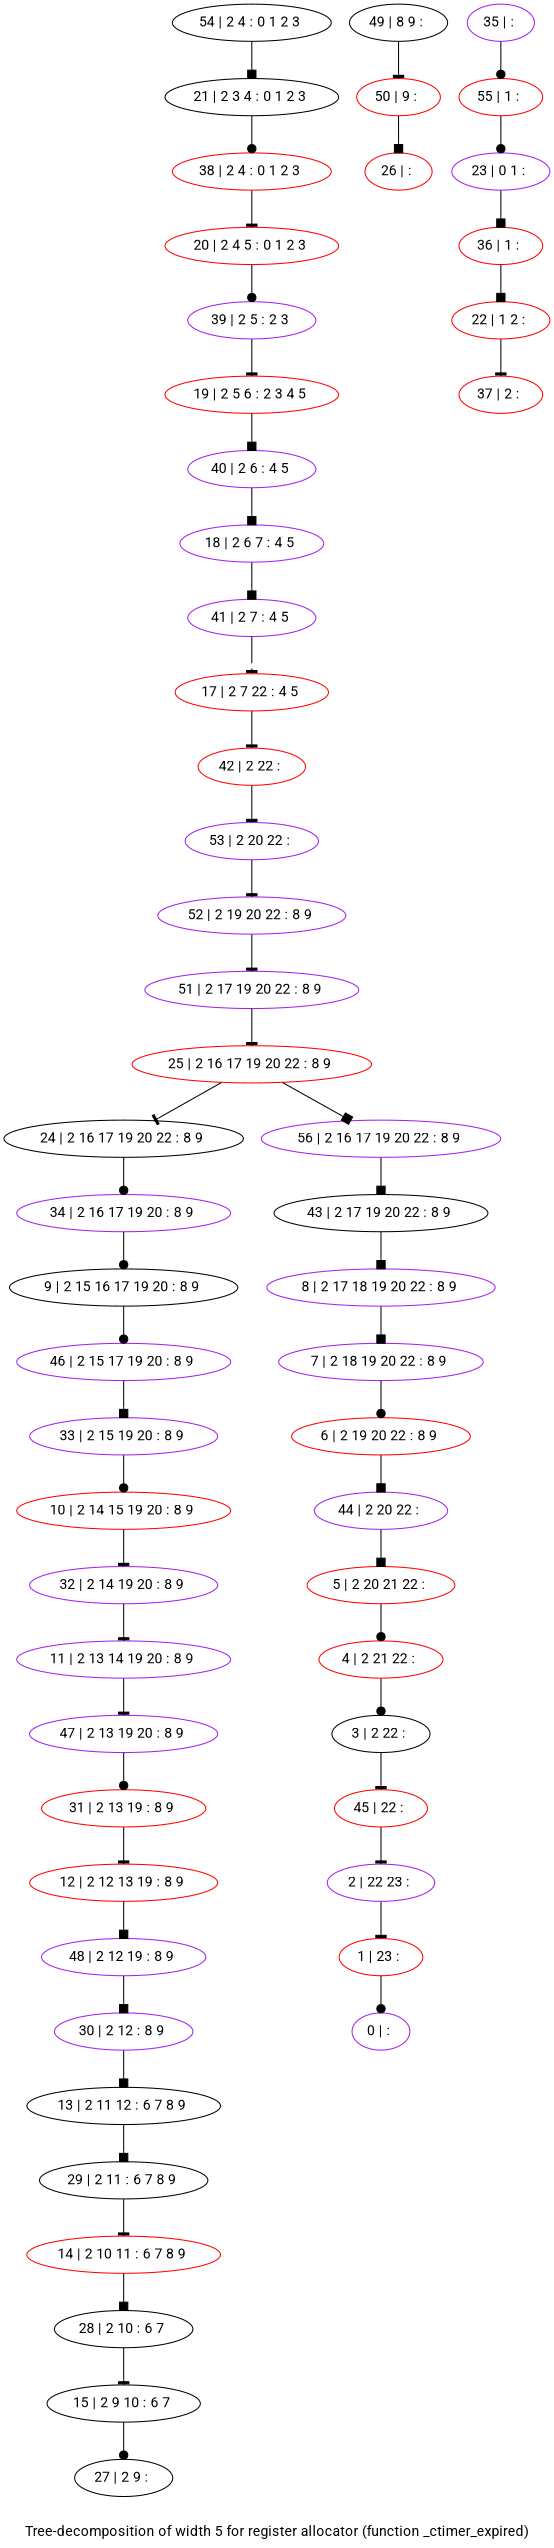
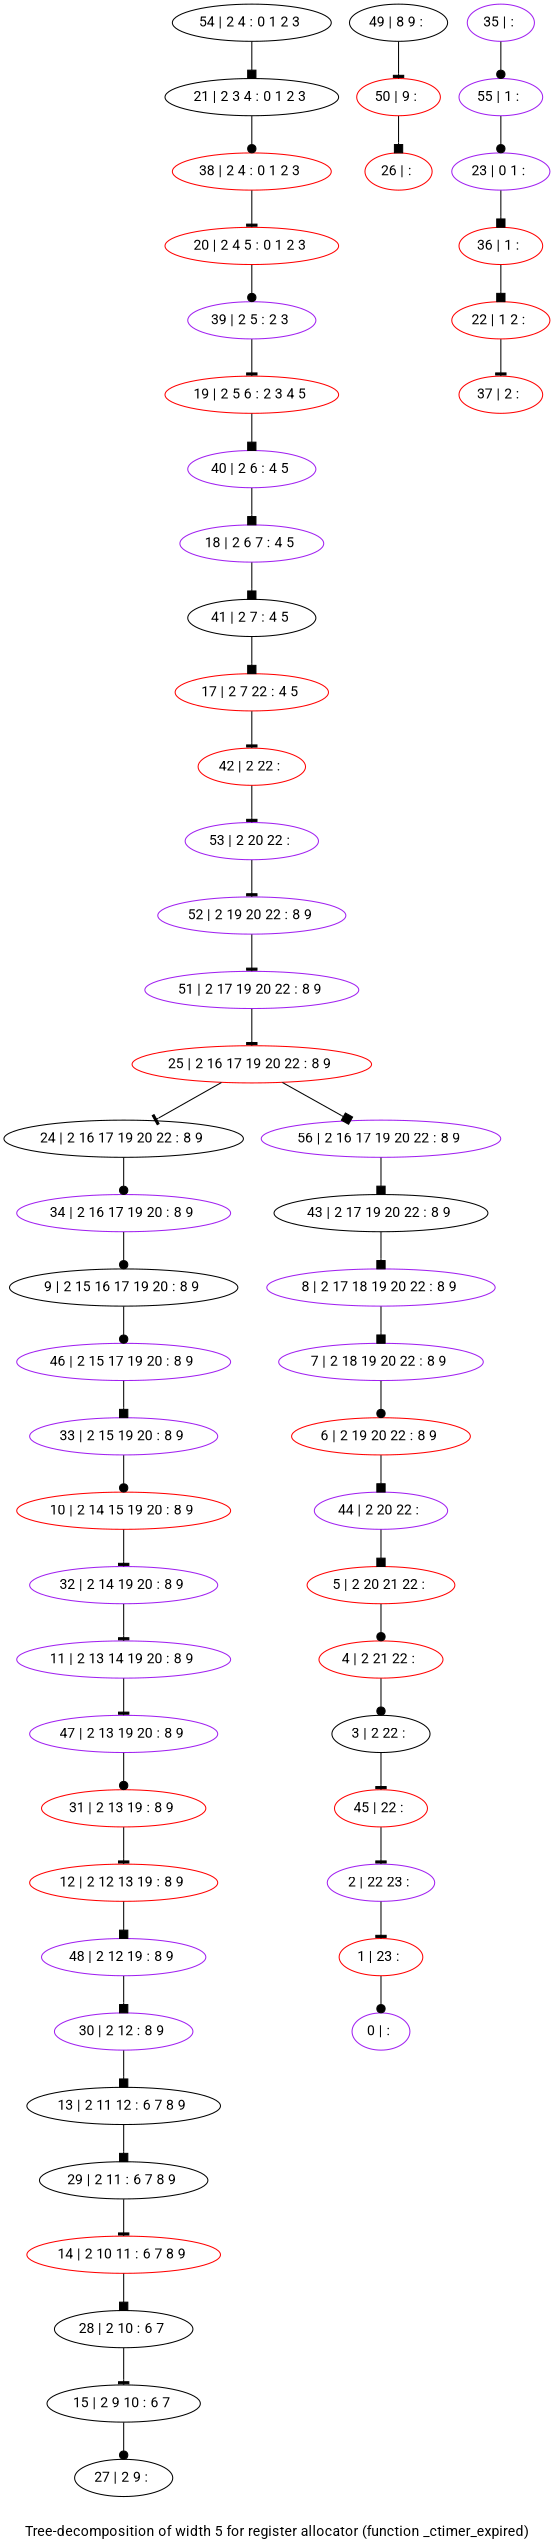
node "55 | 1 :": color red -> purple
node "41 | 2 7 : 4 5": color purple -> black
edge "41 | 2 7 : 4 5" -> "17 | 2 7 22 : 4 5": arrowhead tee -> box
